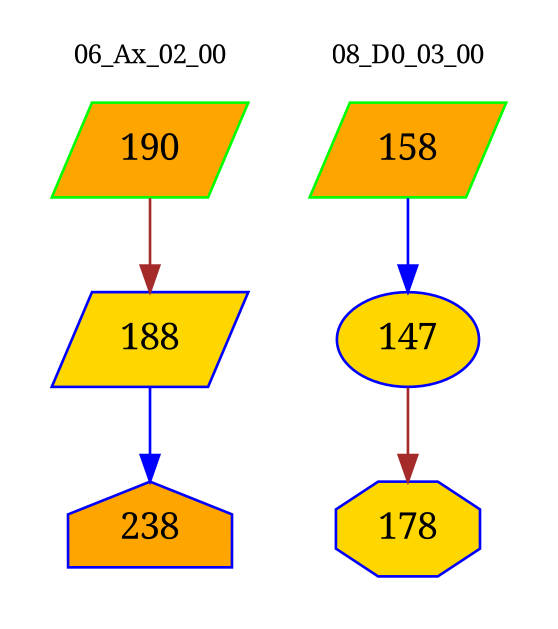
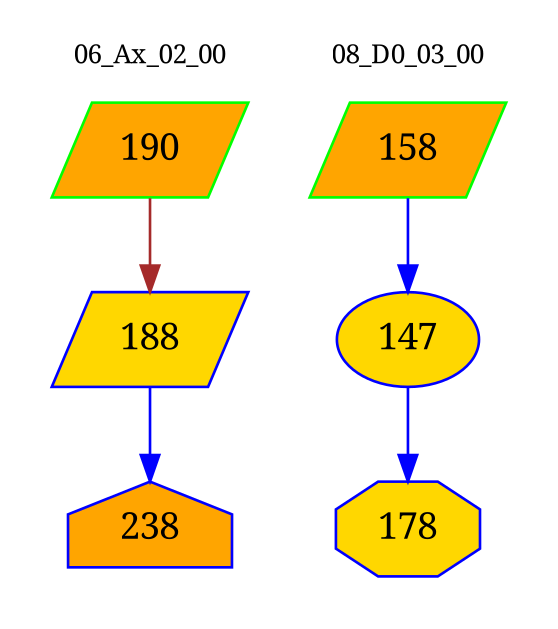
edge "147" -> "178": color brown -> blue
